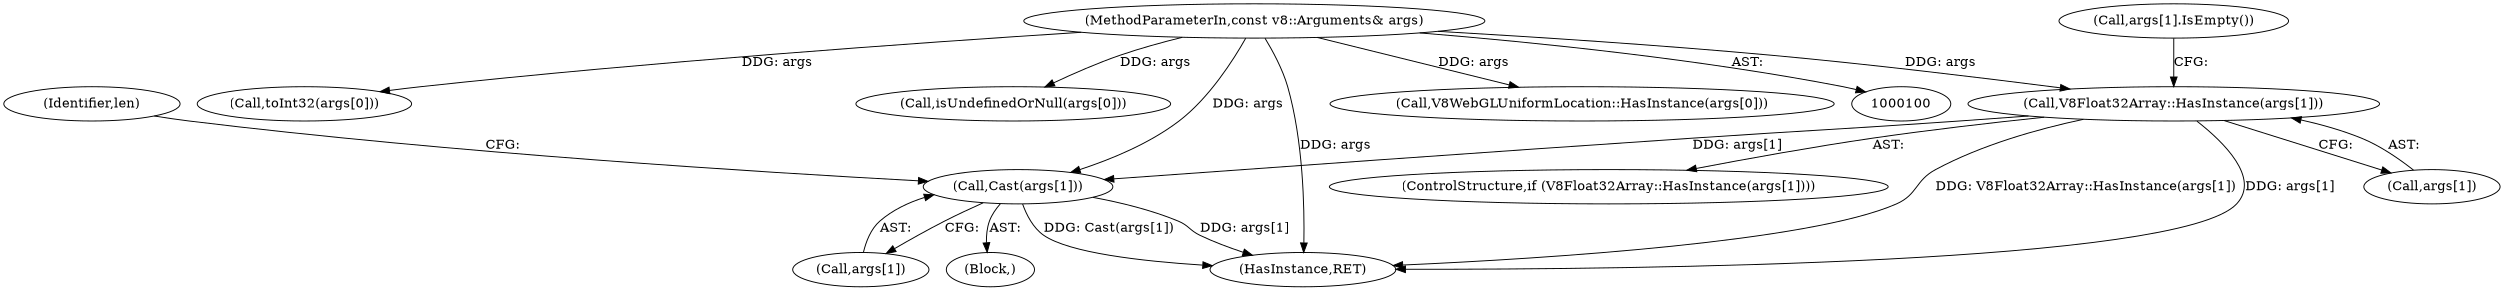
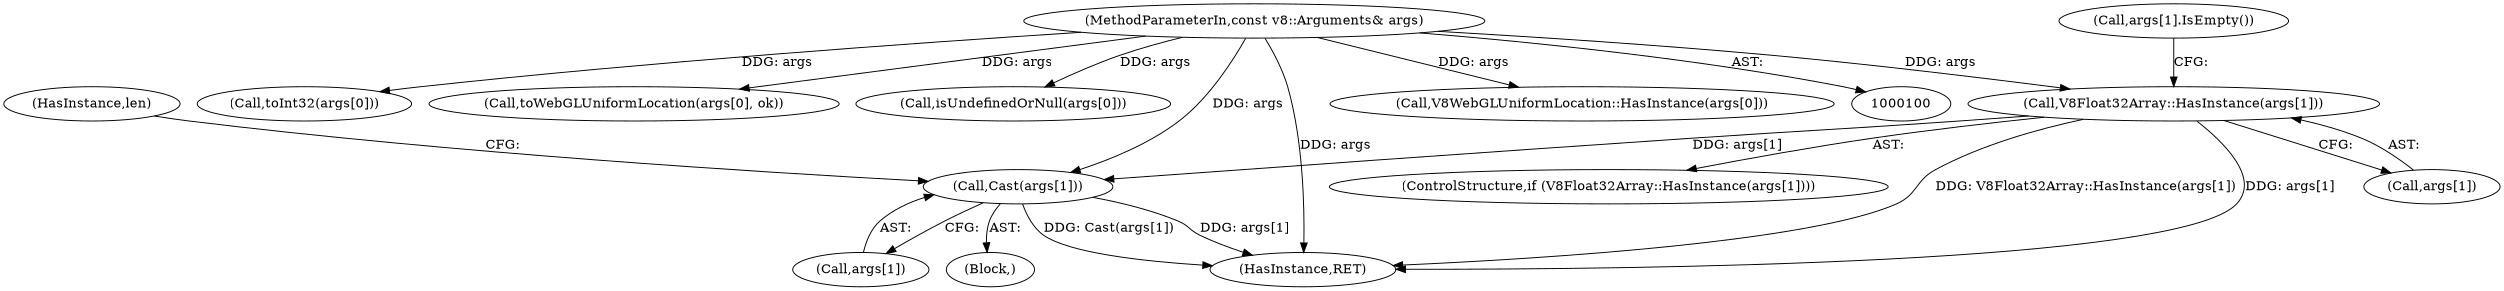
node "(Identifier,len)": label "(Identifier,len)" -> "(HasInstance,len)"
node "(Call,toWebGLUniformLocation(args[0], ok))": added
